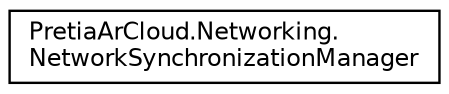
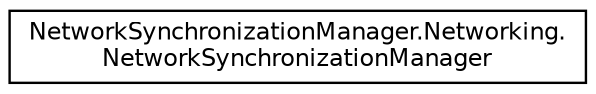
node "PretiaArCloud.Networking. NetworkSynchronizationManager": label "PretiaArCloud.Networking. NetworkSynchronizationManager" -> "NetworkSynchronizationManager.Networking. NetworkSynchronizationManager"
